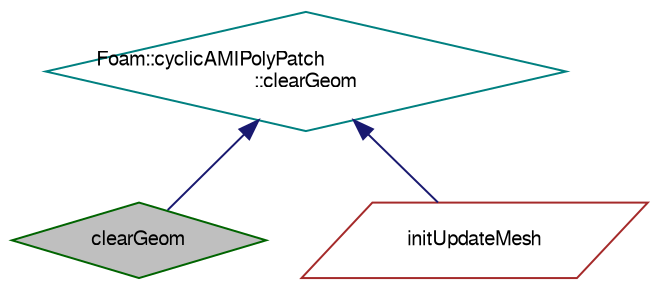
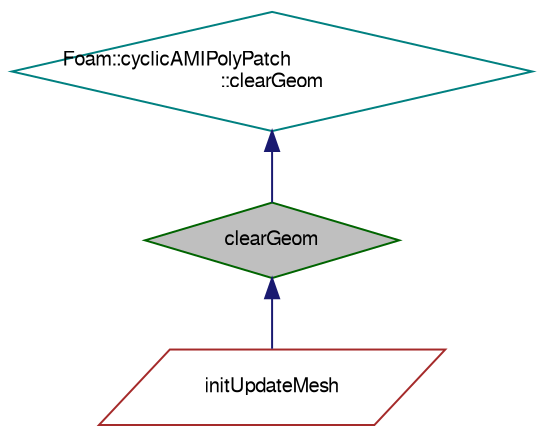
edge "initUpdateMesh" -> "Foam::cyclicAMIPolyPatch ::clearGeom": now "initUpdateMesh" -> "clearGeom"
